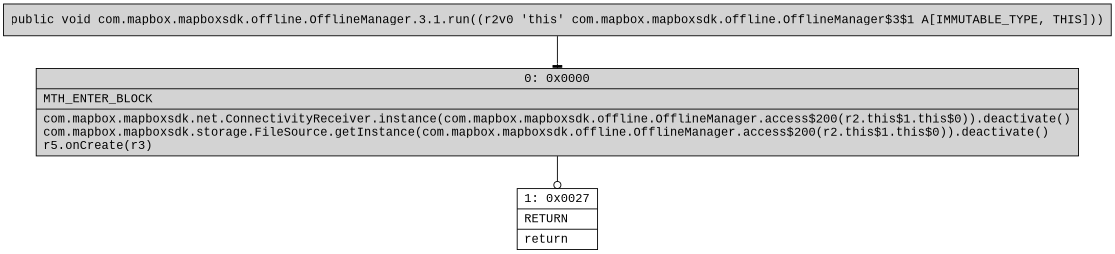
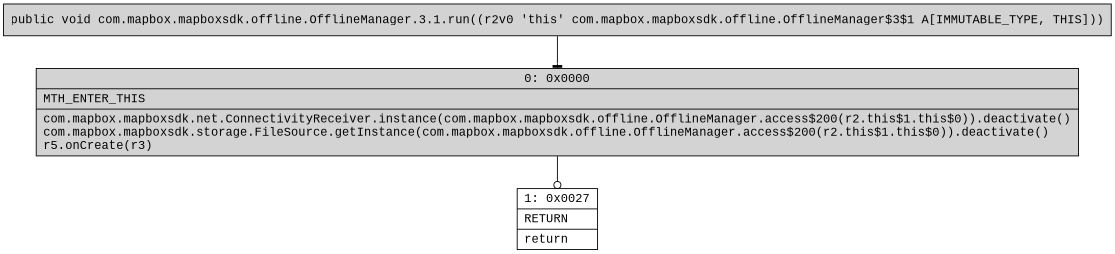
node "0: 0x0000": text "MTH_ENTER_BLOCK" -> "MTH_ENTER_THIS"
